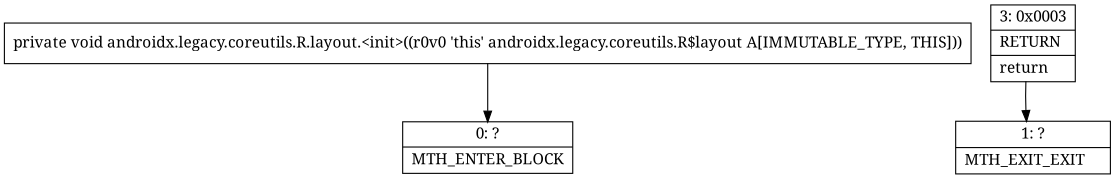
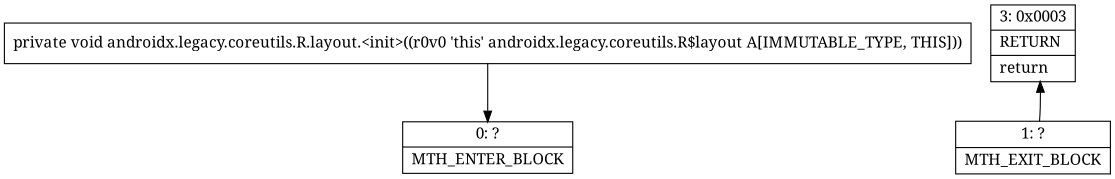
edge "3: 0x0003" -> "1: ?": reversed
node "1: ?": text "MTH_EXIT_EXIT" -> "MTH_EXIT_BLOCK"
